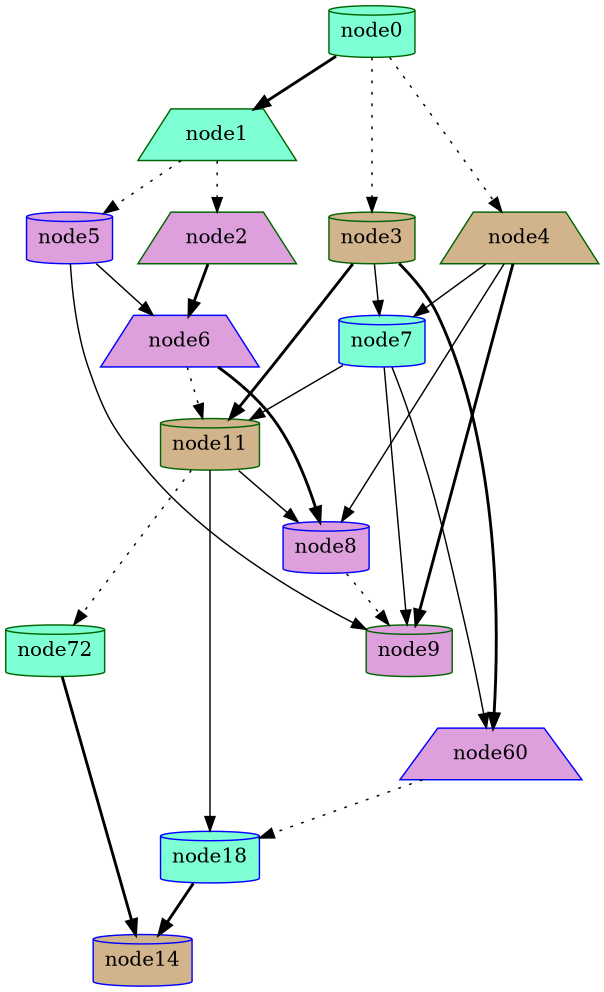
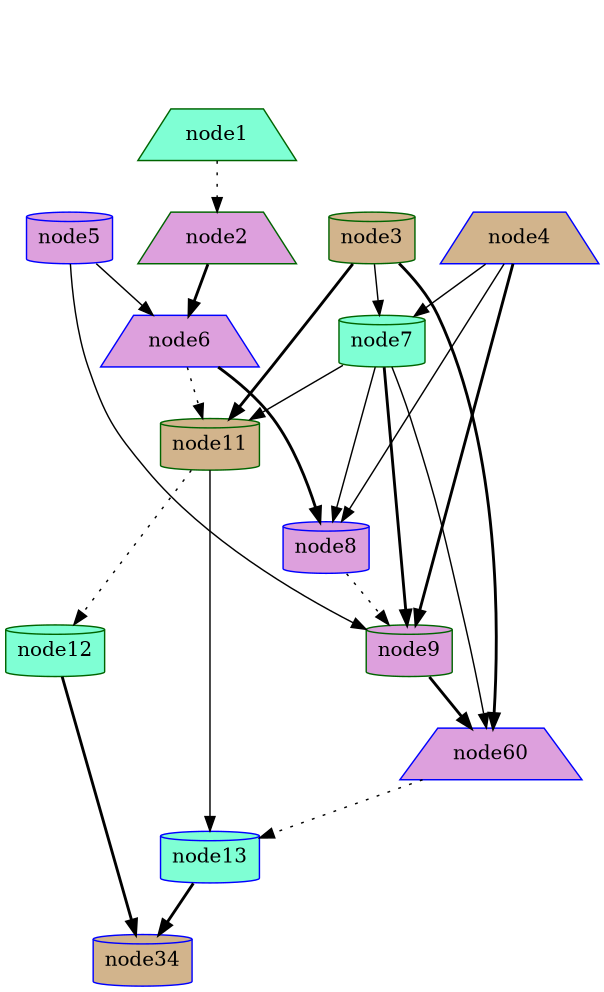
node "node0": removed
edge "node1" -> "node5": removed
node "node4": color darkgreen -> blue
node "node7": color blue -> darkgreen
edge "node7" -> "node9": style solid -> bold
edge "node11" -> "node8": now "node7" -> "node8"
node "node72": label "node72" -> "node12"
edge "node9" -> "node60": added
node "node18": label "node18" -> "node13"
node "node14": label "node14" -> "node34"
